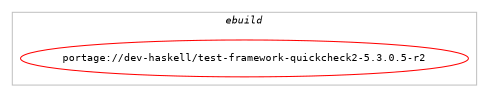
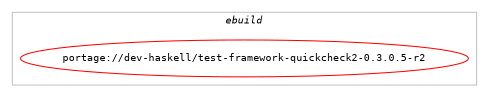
node "portage://dev-haskell/test-framework-quickcheck2-5.3.0.5-r2": label "portage://dev-haskell/test-framework-quickcheck2-5.3.0.5-r2" -> "portage://dev-haskell/test-framework-quickcheck2-0.3.0.5-r2"
